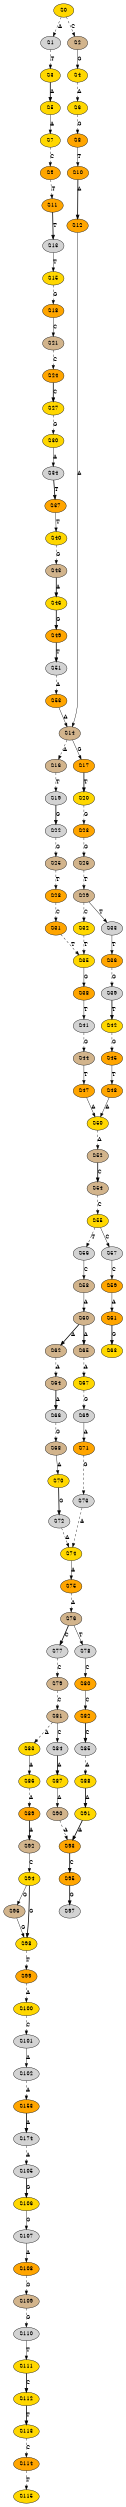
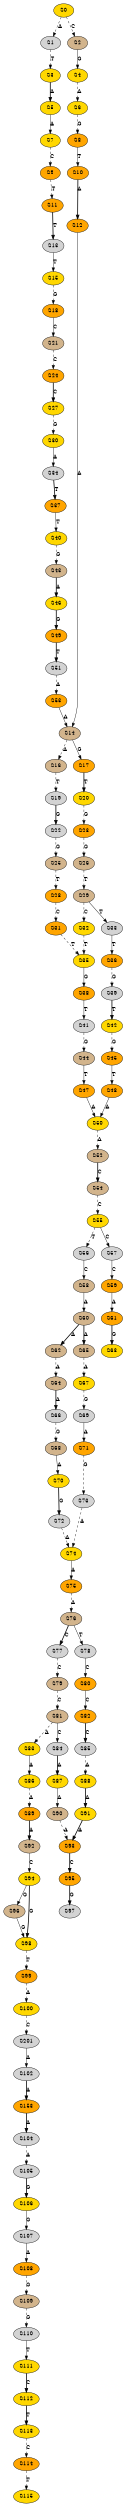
node "S101": label "S101" -> "S201"
edge "S102" -> "S153": style dashed -> bold
node "S174": label "S174" -> "S104"
